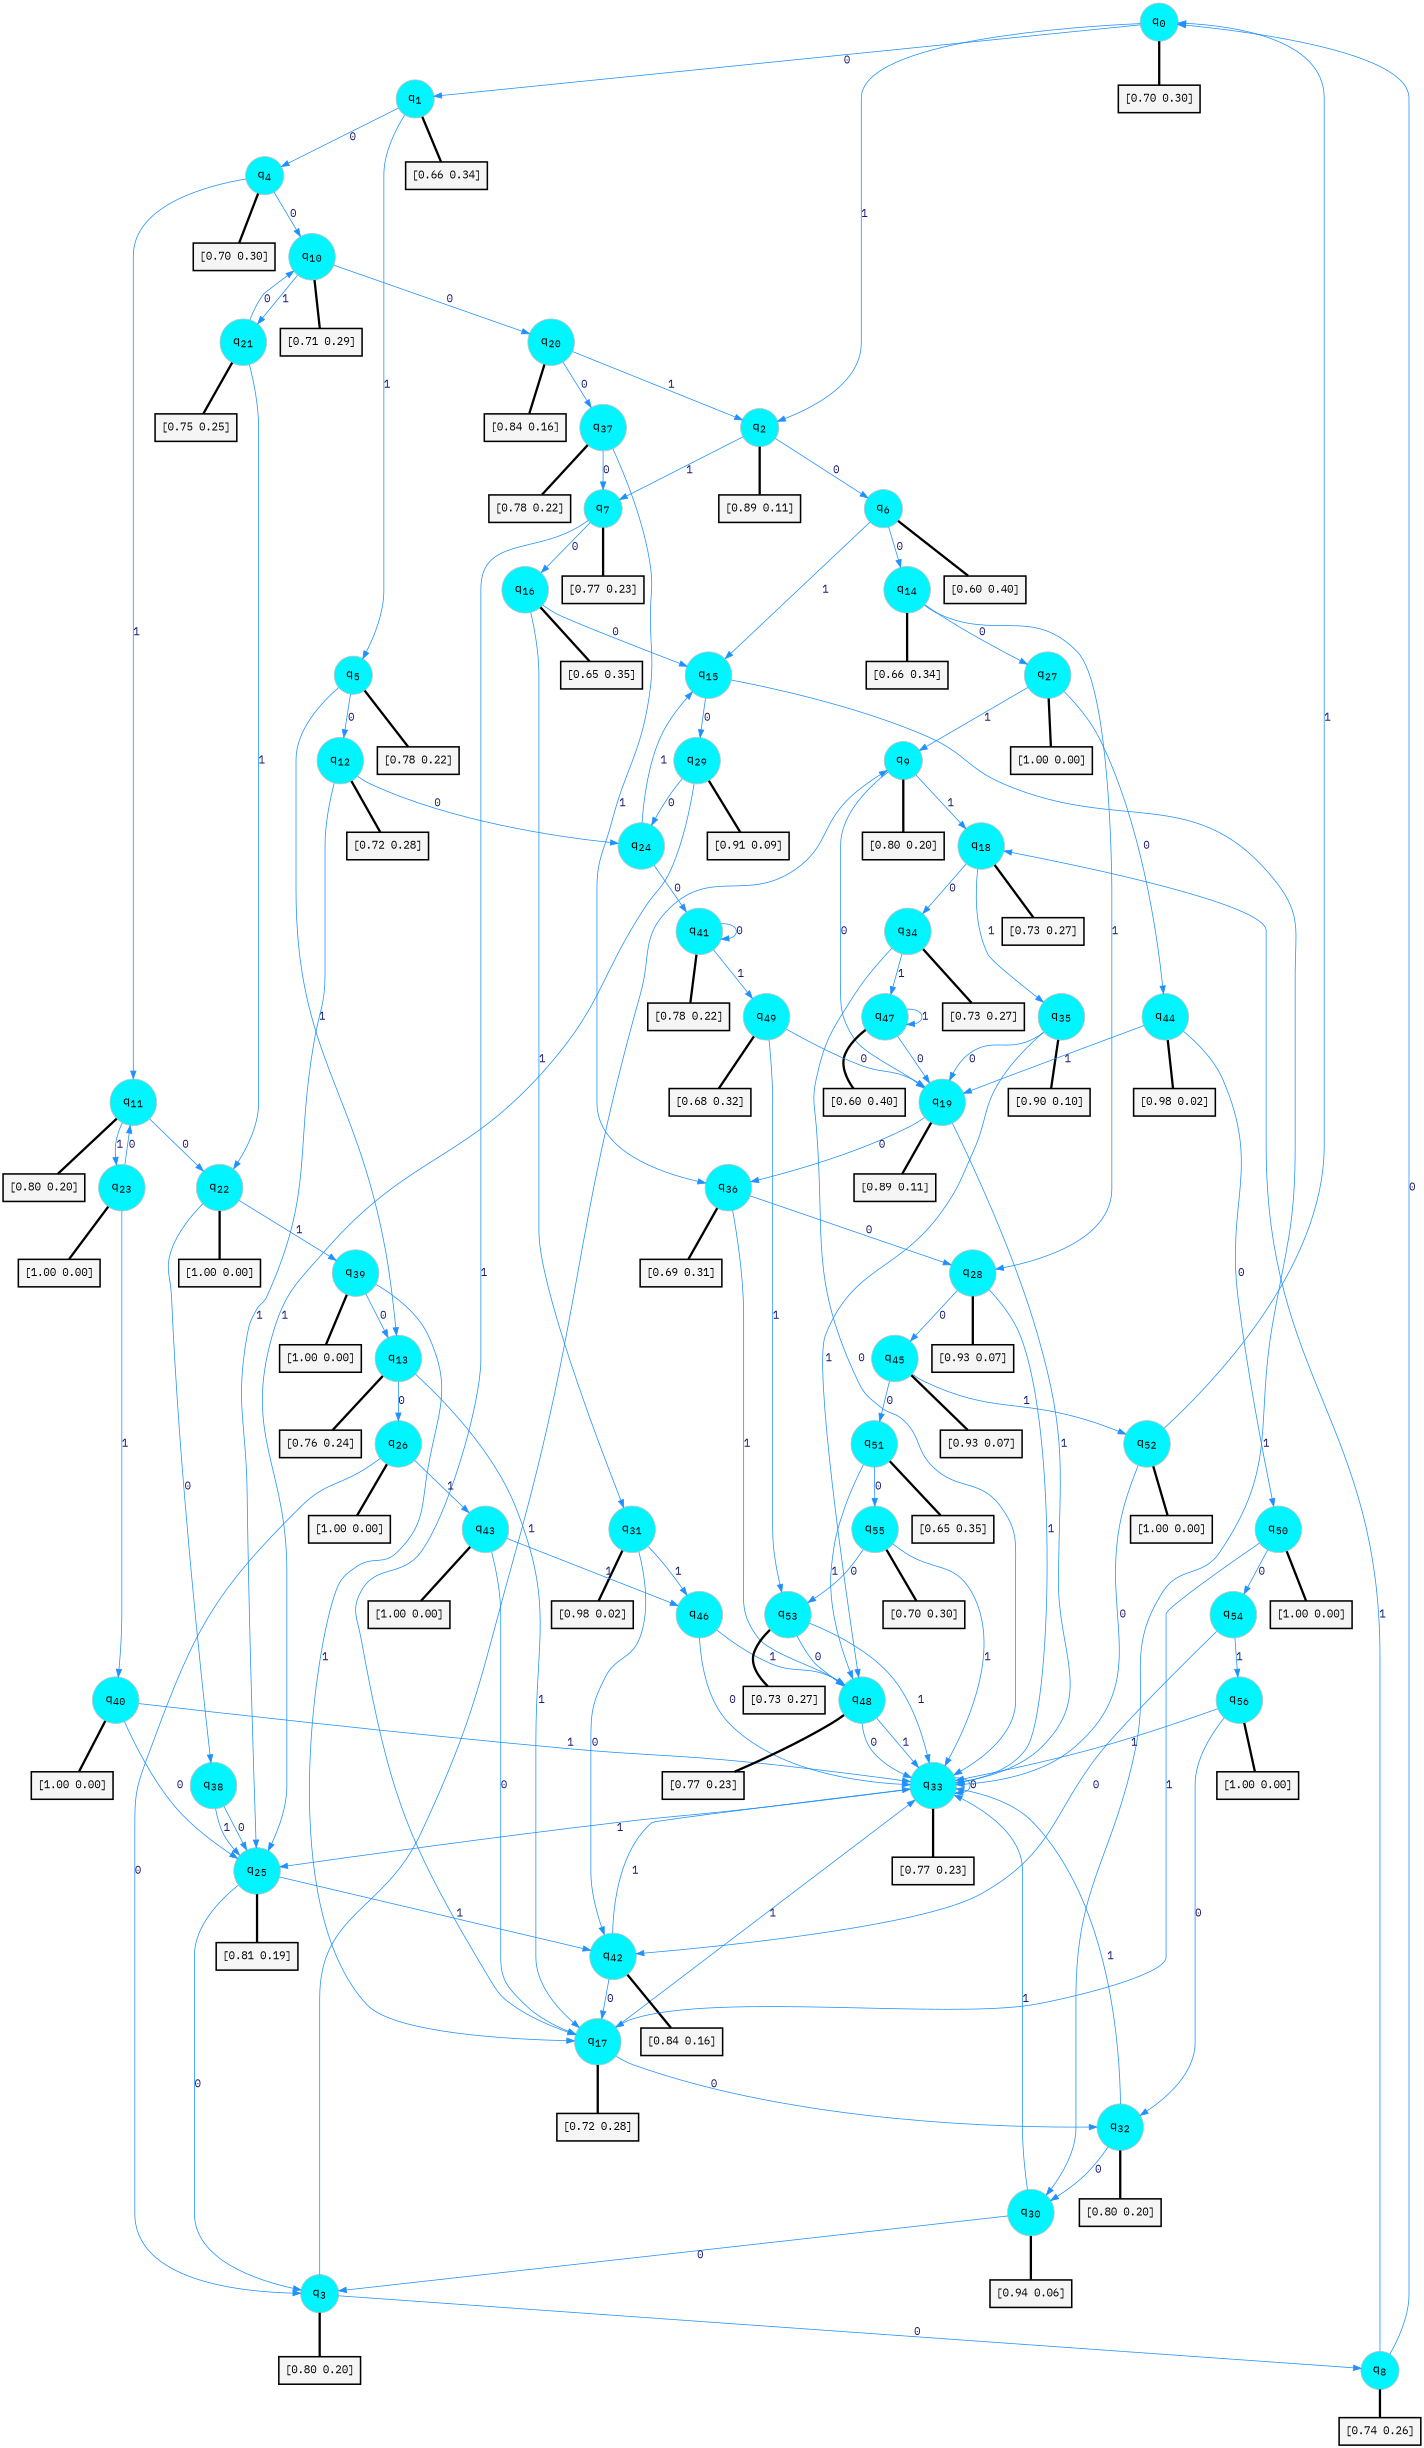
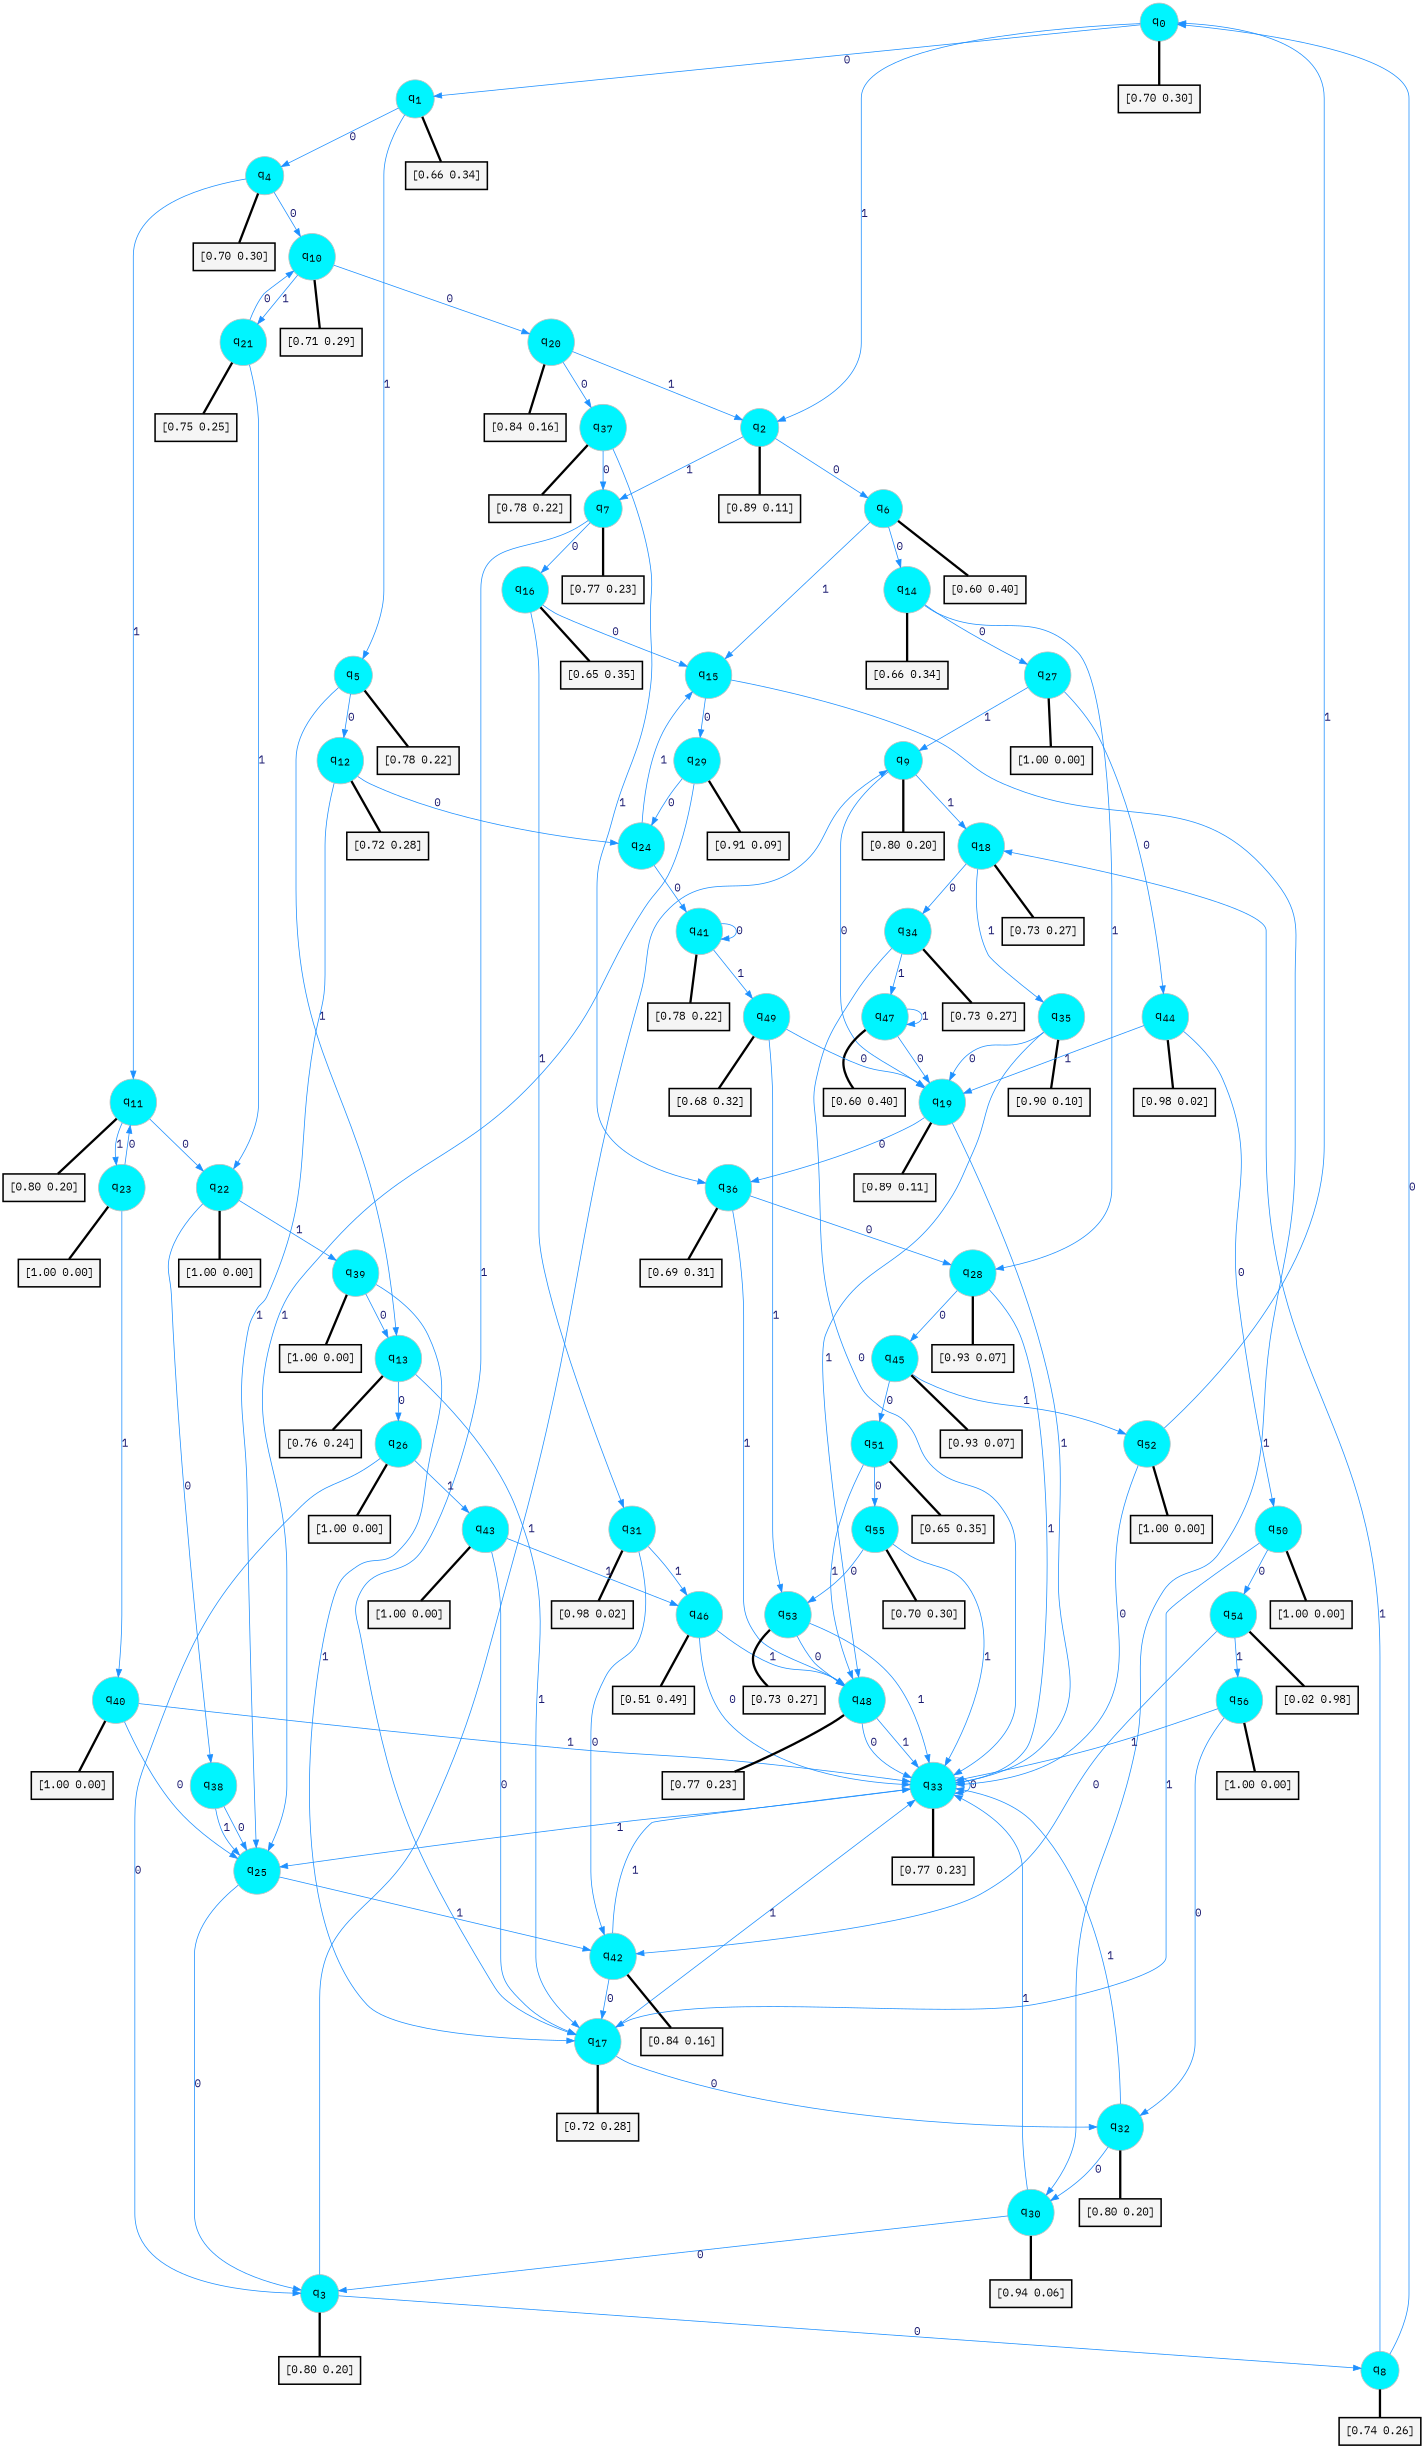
node "[0.51 0.49]": added
node "[0.02 0.98]": added
node "[0.81 0.19]": removed
